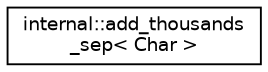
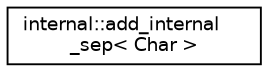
node "internal::add_thousands _sep< Char >": label "internal::add_thousands _sep< Char >" -> "internal::add_internal _sep< Char >"
